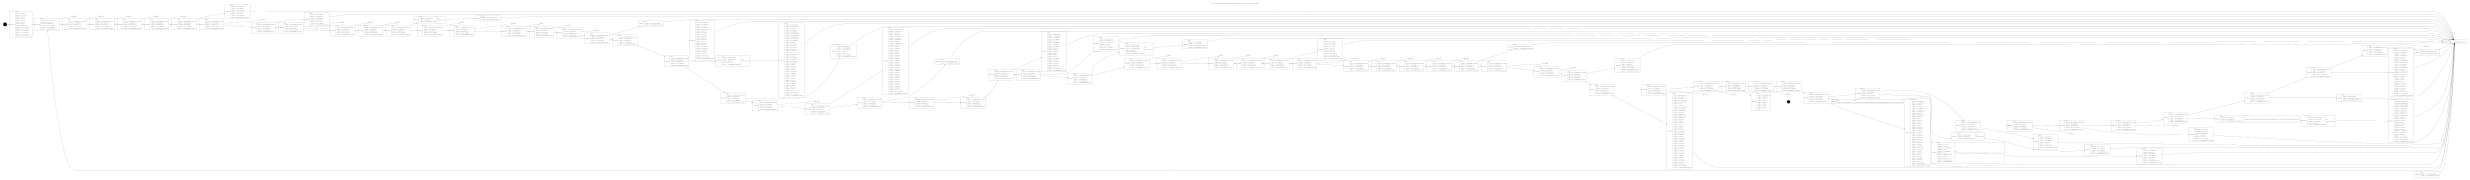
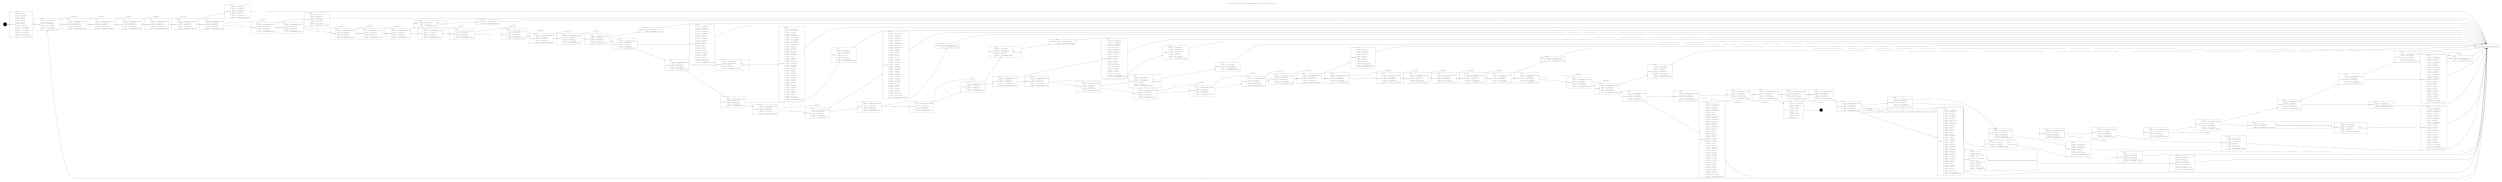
node "0x402633 [20]": added
